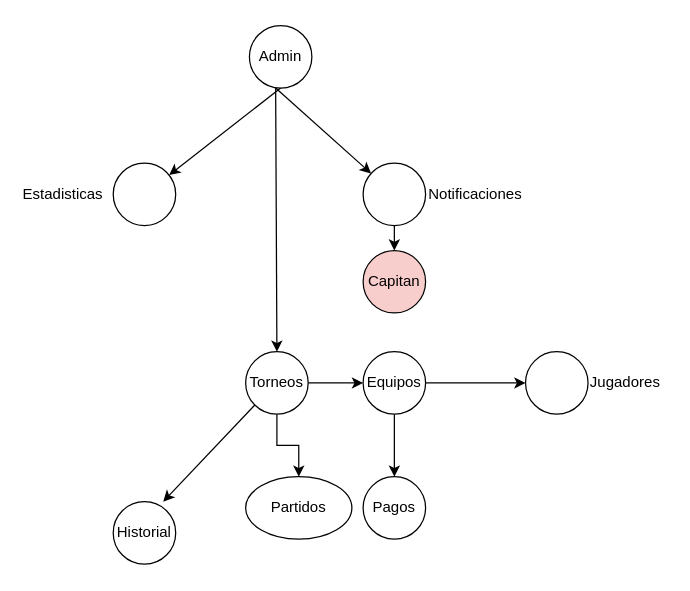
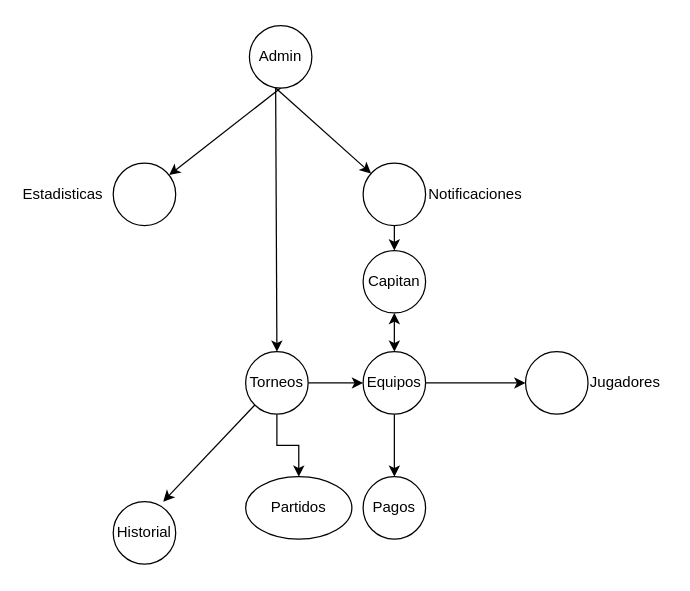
node "Capitan": fillcolor #f8cecc -> #ffffff
edge "Capitan" -- "Equipos": added
